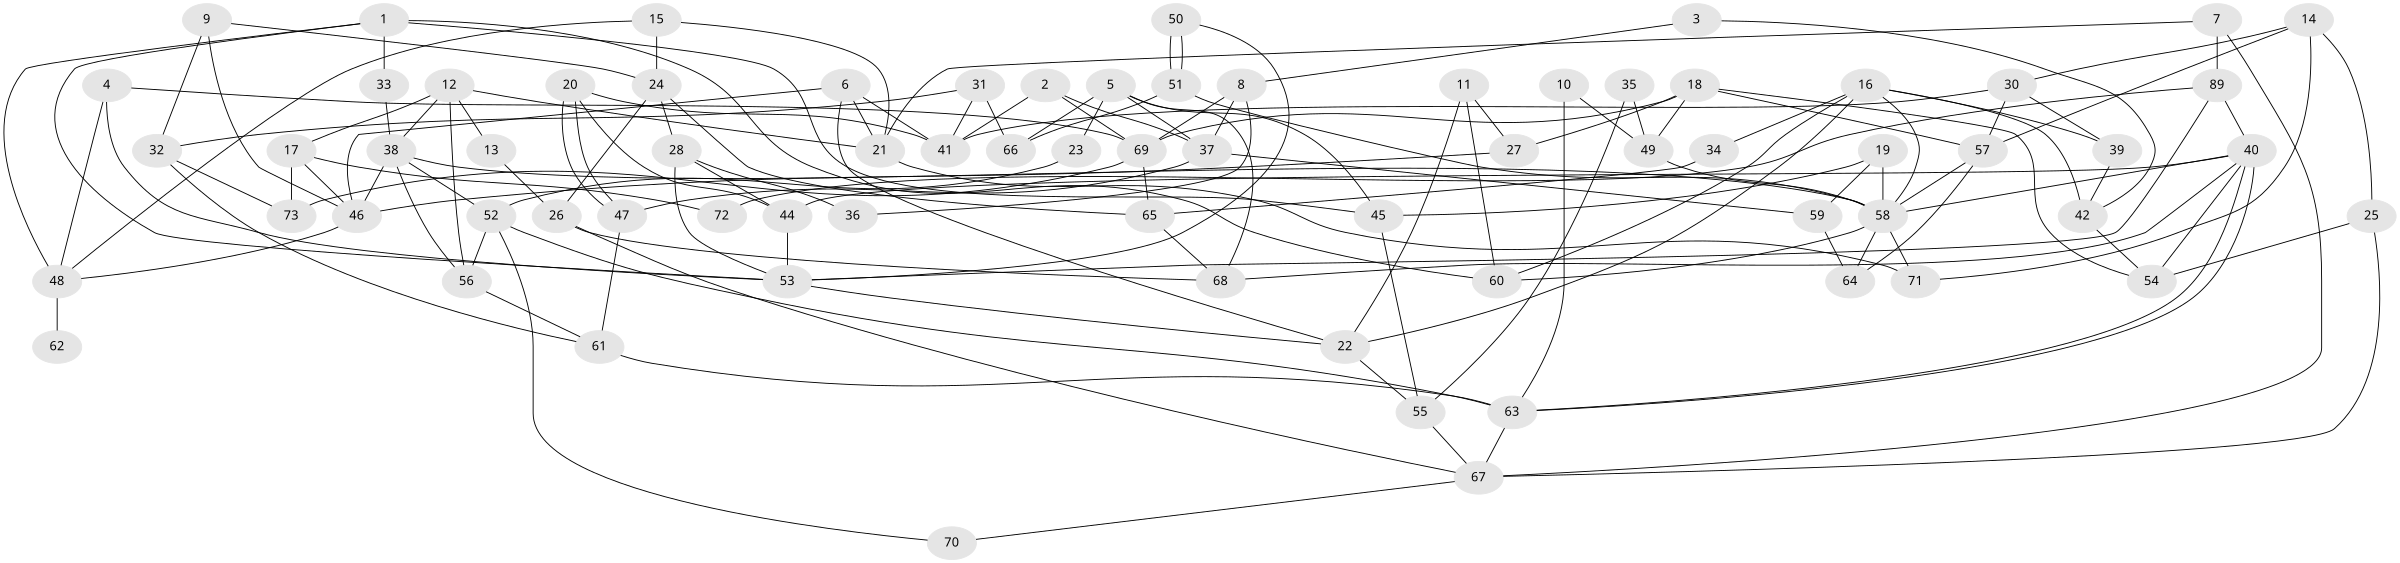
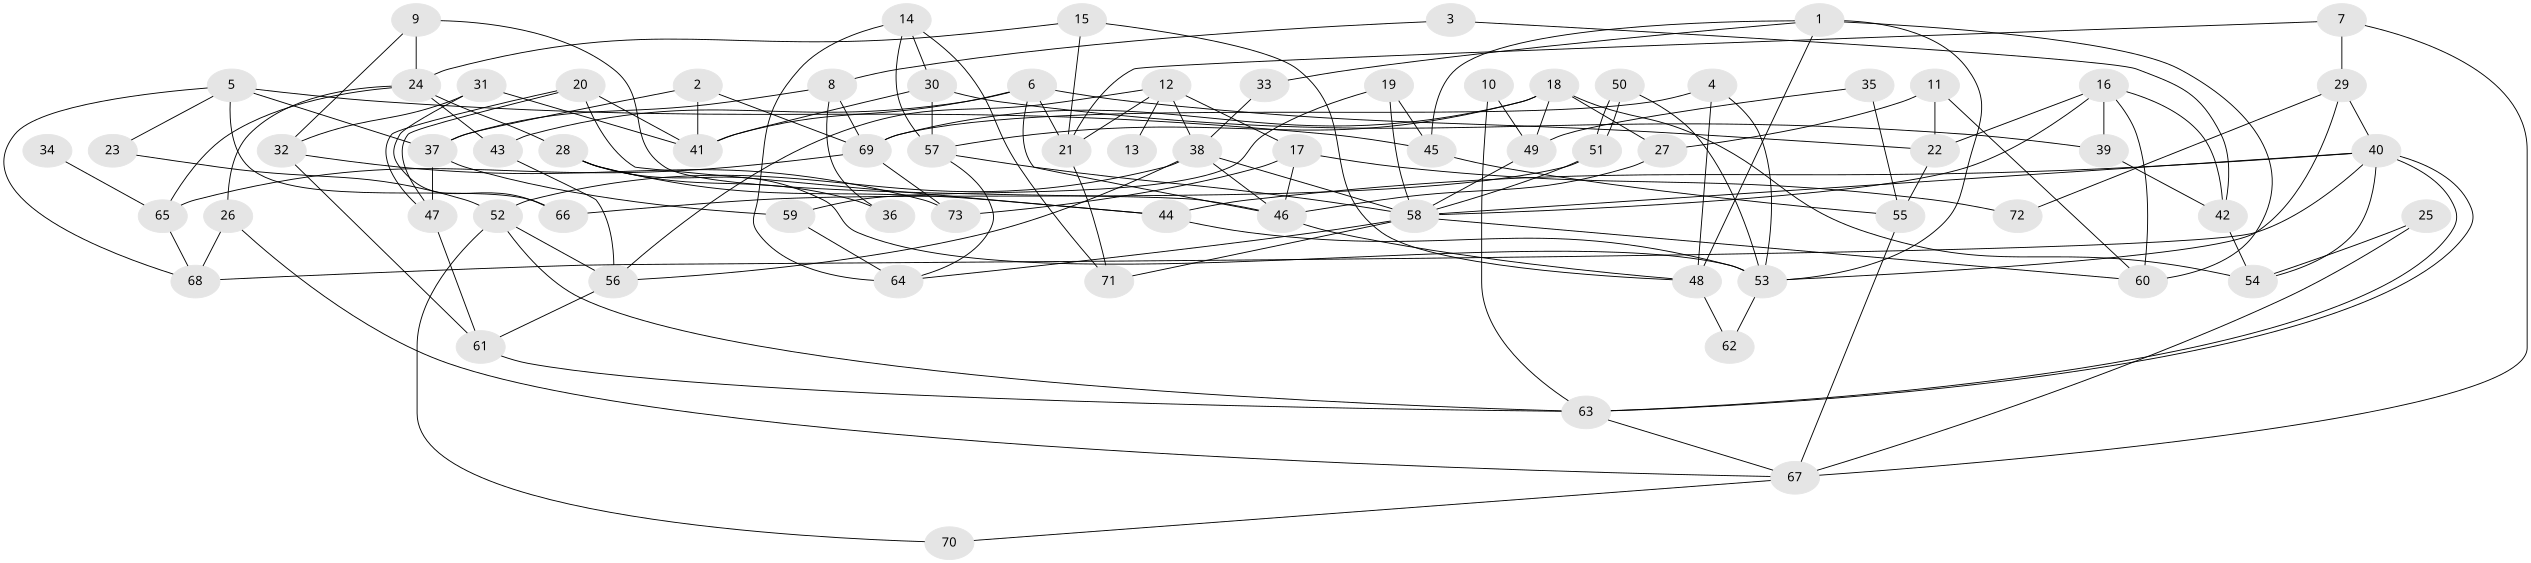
node "89": label "89" -> "29"
edge "14" -- "25": now "14" -- "64"
edge "16" -- "34": removed
node "43": added
edge "13" -- "26": removed
edge "53" -- "22": now "53" -- "62"
